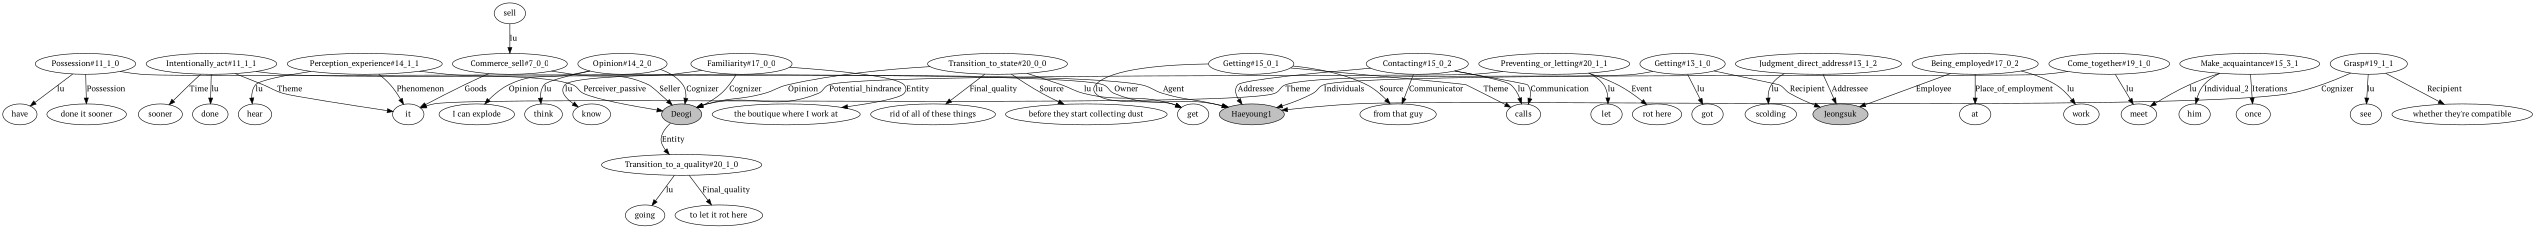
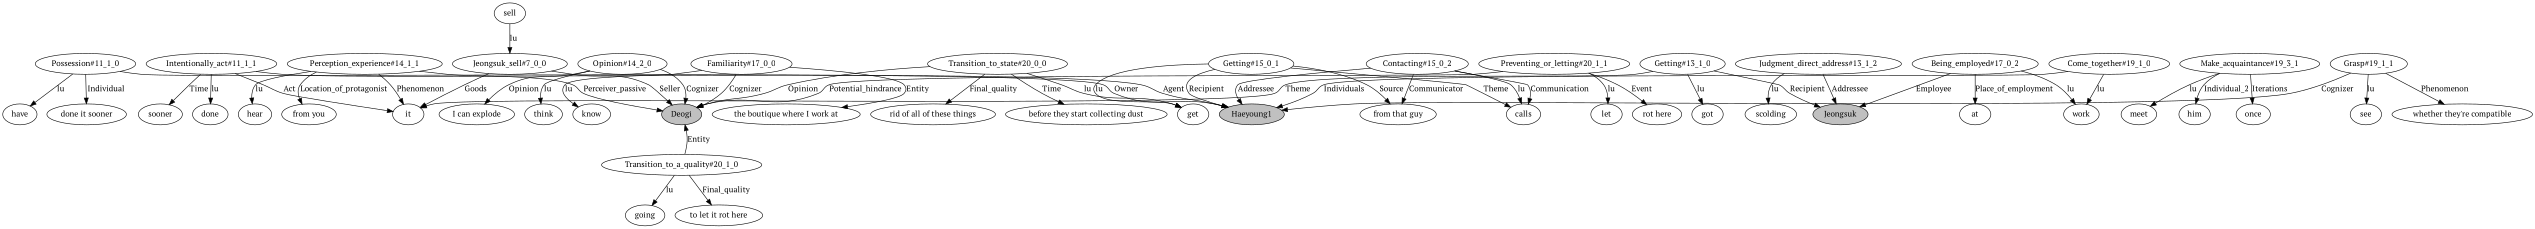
node "Commerce_sell#7_0_0": label "Commerce_sell#7_0_0" -> "Jeongsuk_sell#7_0_0"
node "Make_acquaintance#15_3_1": label "Make_acquaintance#15_3_1" -> "Make_acquaintance#19_3_1"
edge "Come_together#19_1_0" -> "meet": now "Come_together#19_1_0" -> "work"
edge "Possession#11_1_0" -> "done it sooner": label "Possession" -> "Individual"
edge "Intentionally_act#11_1_1" -> "it": label "Theme" -> "Act"
edge "Transition_to_state#20_0_0" -> "before they start collecting dust": label "Source" -> "Time"
edge "Grasp#19_1_1" -> "whether they're compatible": label "Recipient" -> "Phenomenon"
edge "Getting#15_0_1" -> "Haeyoung1": added, label "Recipient"
node "from you": added
edge "Deogi" -> "Transition_to_a_quality#20_1_0": reversed
